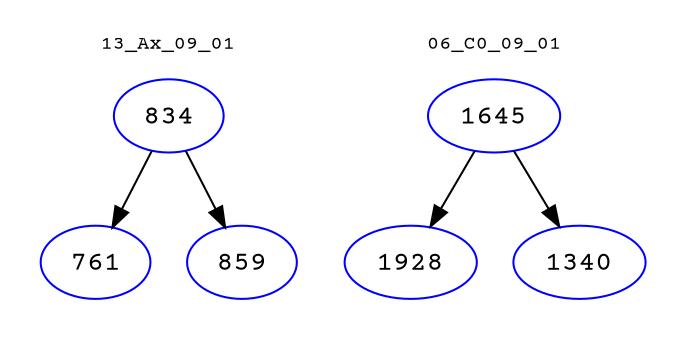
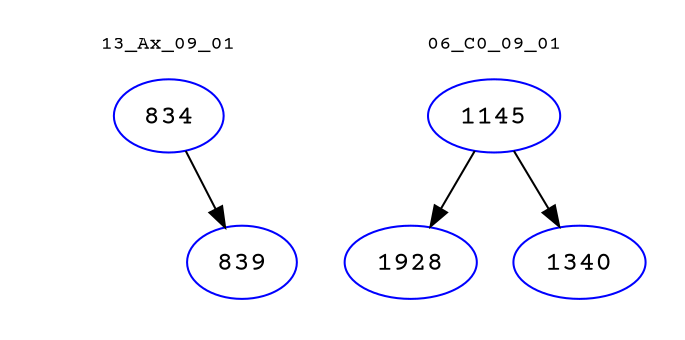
node "1645": label "1645" -> "1145"
node "761": removed
node "859": label "859" -> "839"
